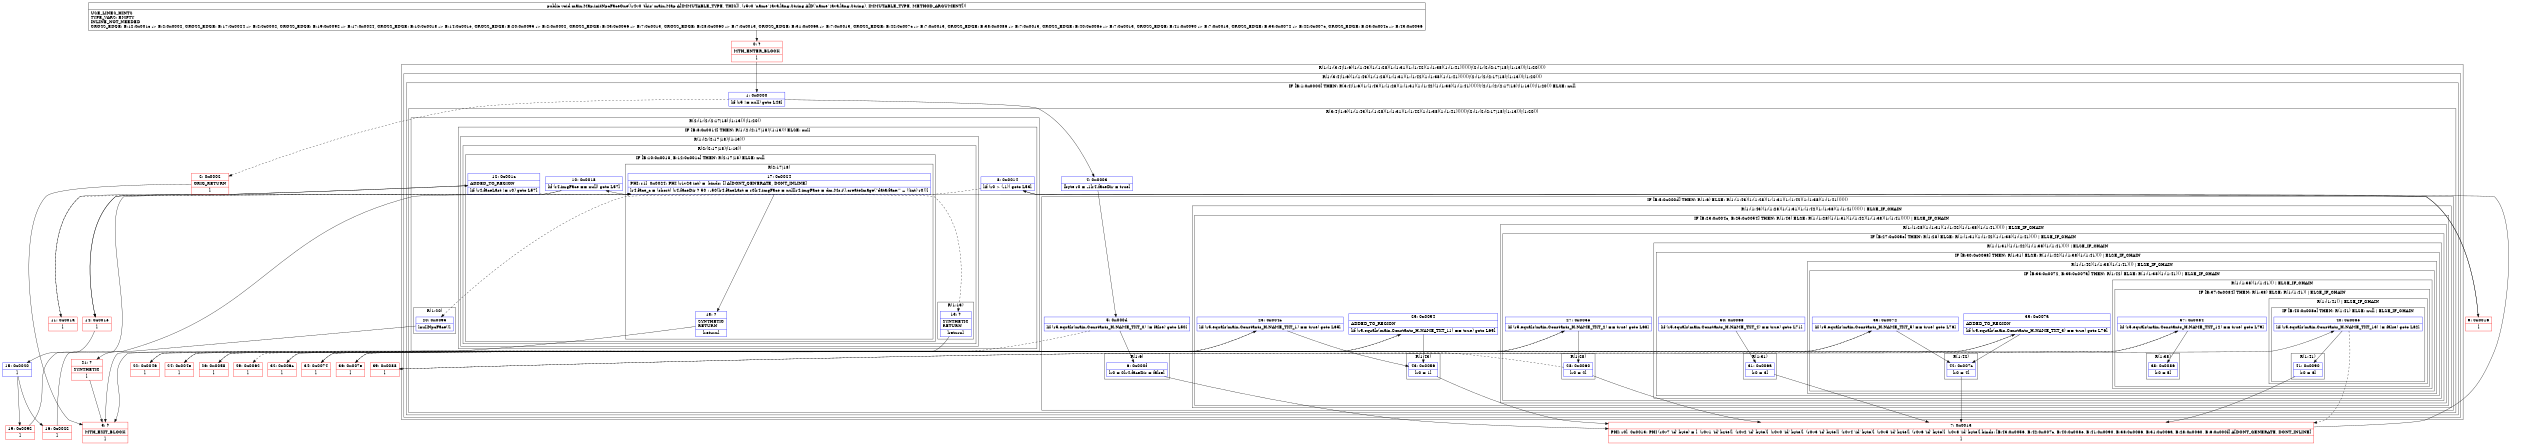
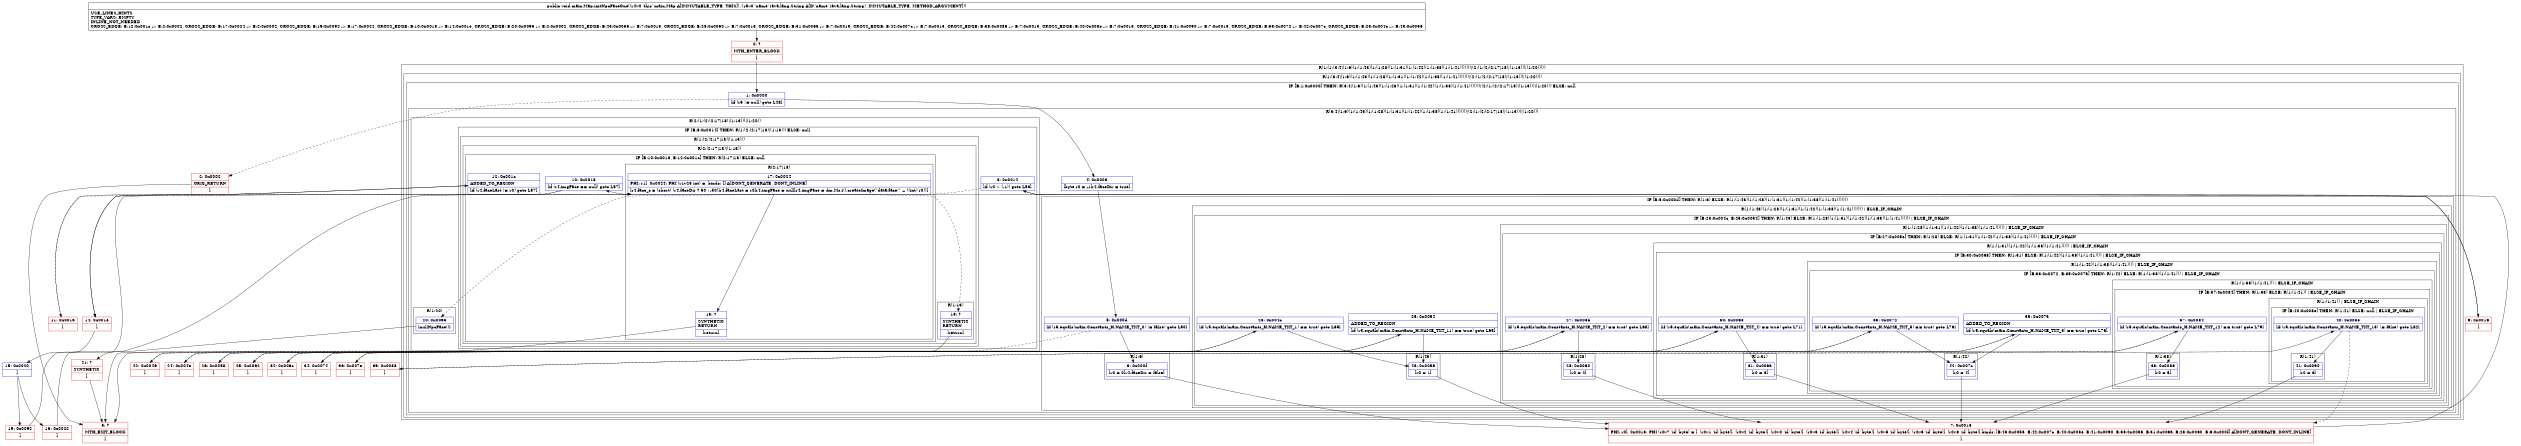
edge "28: 0x0060" -> "32: 0x006c": now "30: 0x0068" -> "32: 0x006c"
edge "29: 0x0062" -> "30: 0x0068": added
edge "38: 0x0086" -> "7: 0x0013": added
